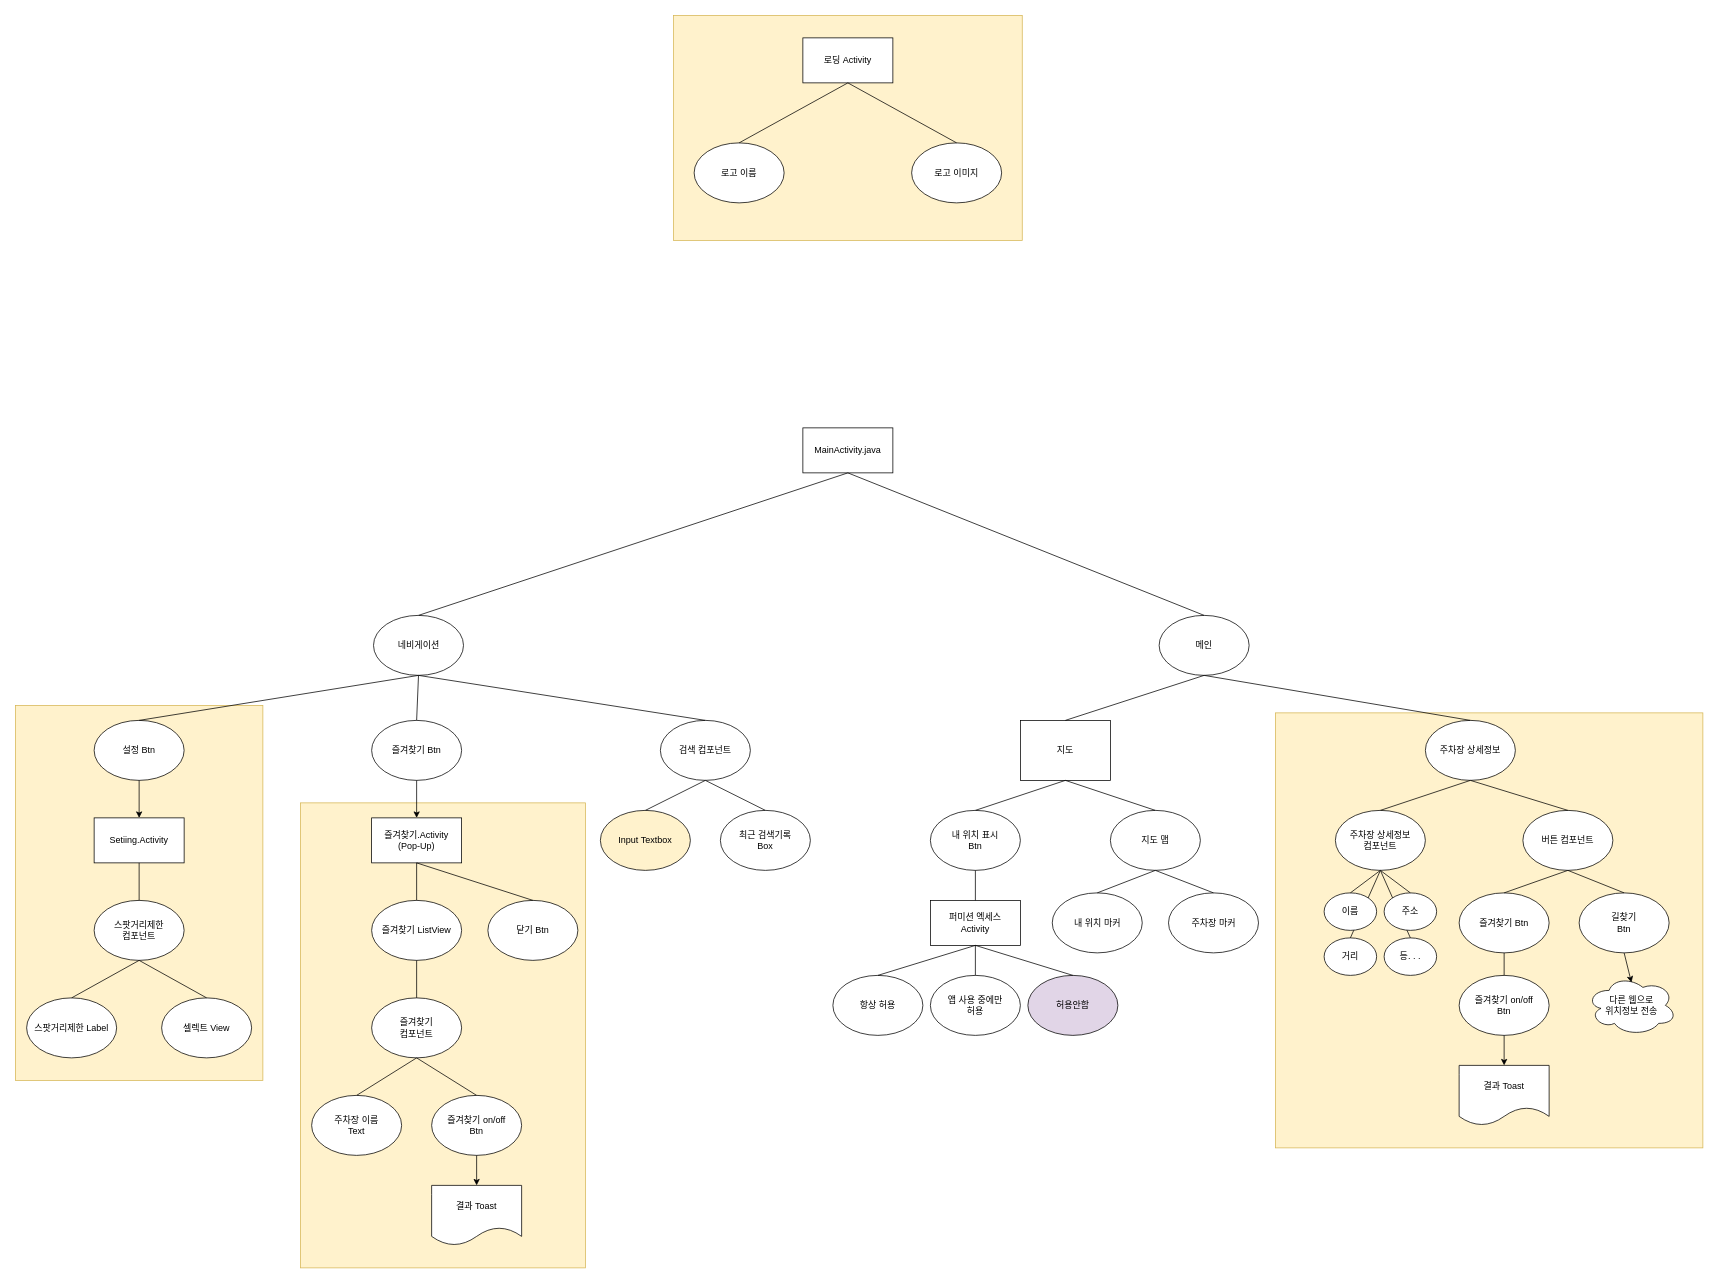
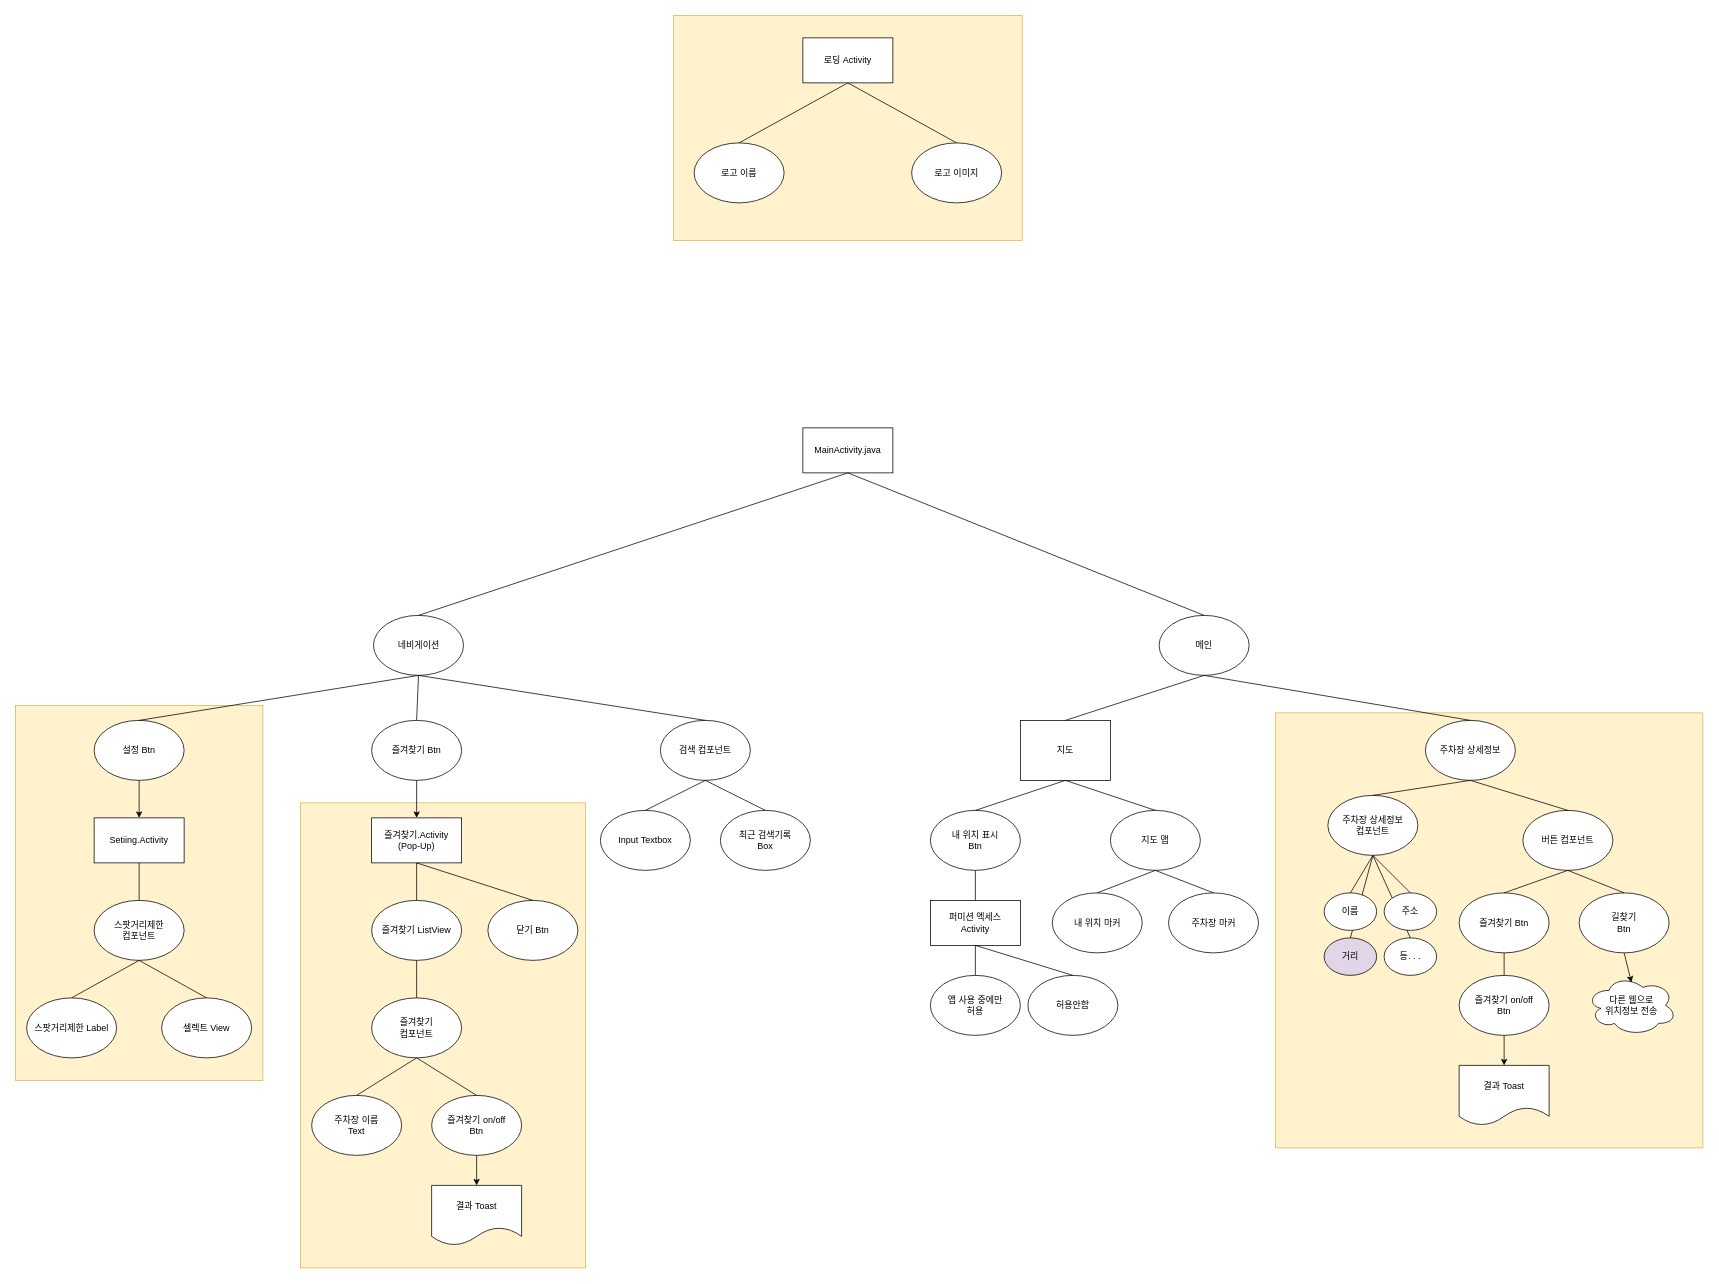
node "Input Textbox": fillcolor #fff2cc -> #ffffff
node "주차장 상세정보 컴포넌트": moved (1380, 840) -> (1373, 825)
node "거리": fillcolor #ffffff -> #e1d5e7
edge "퍼미션 엑세스 Activity" -- "항상 허용": removed
node "항상 허용": removed
node "허용안함": fillcolor #e1d5e7 -> #ffffff
